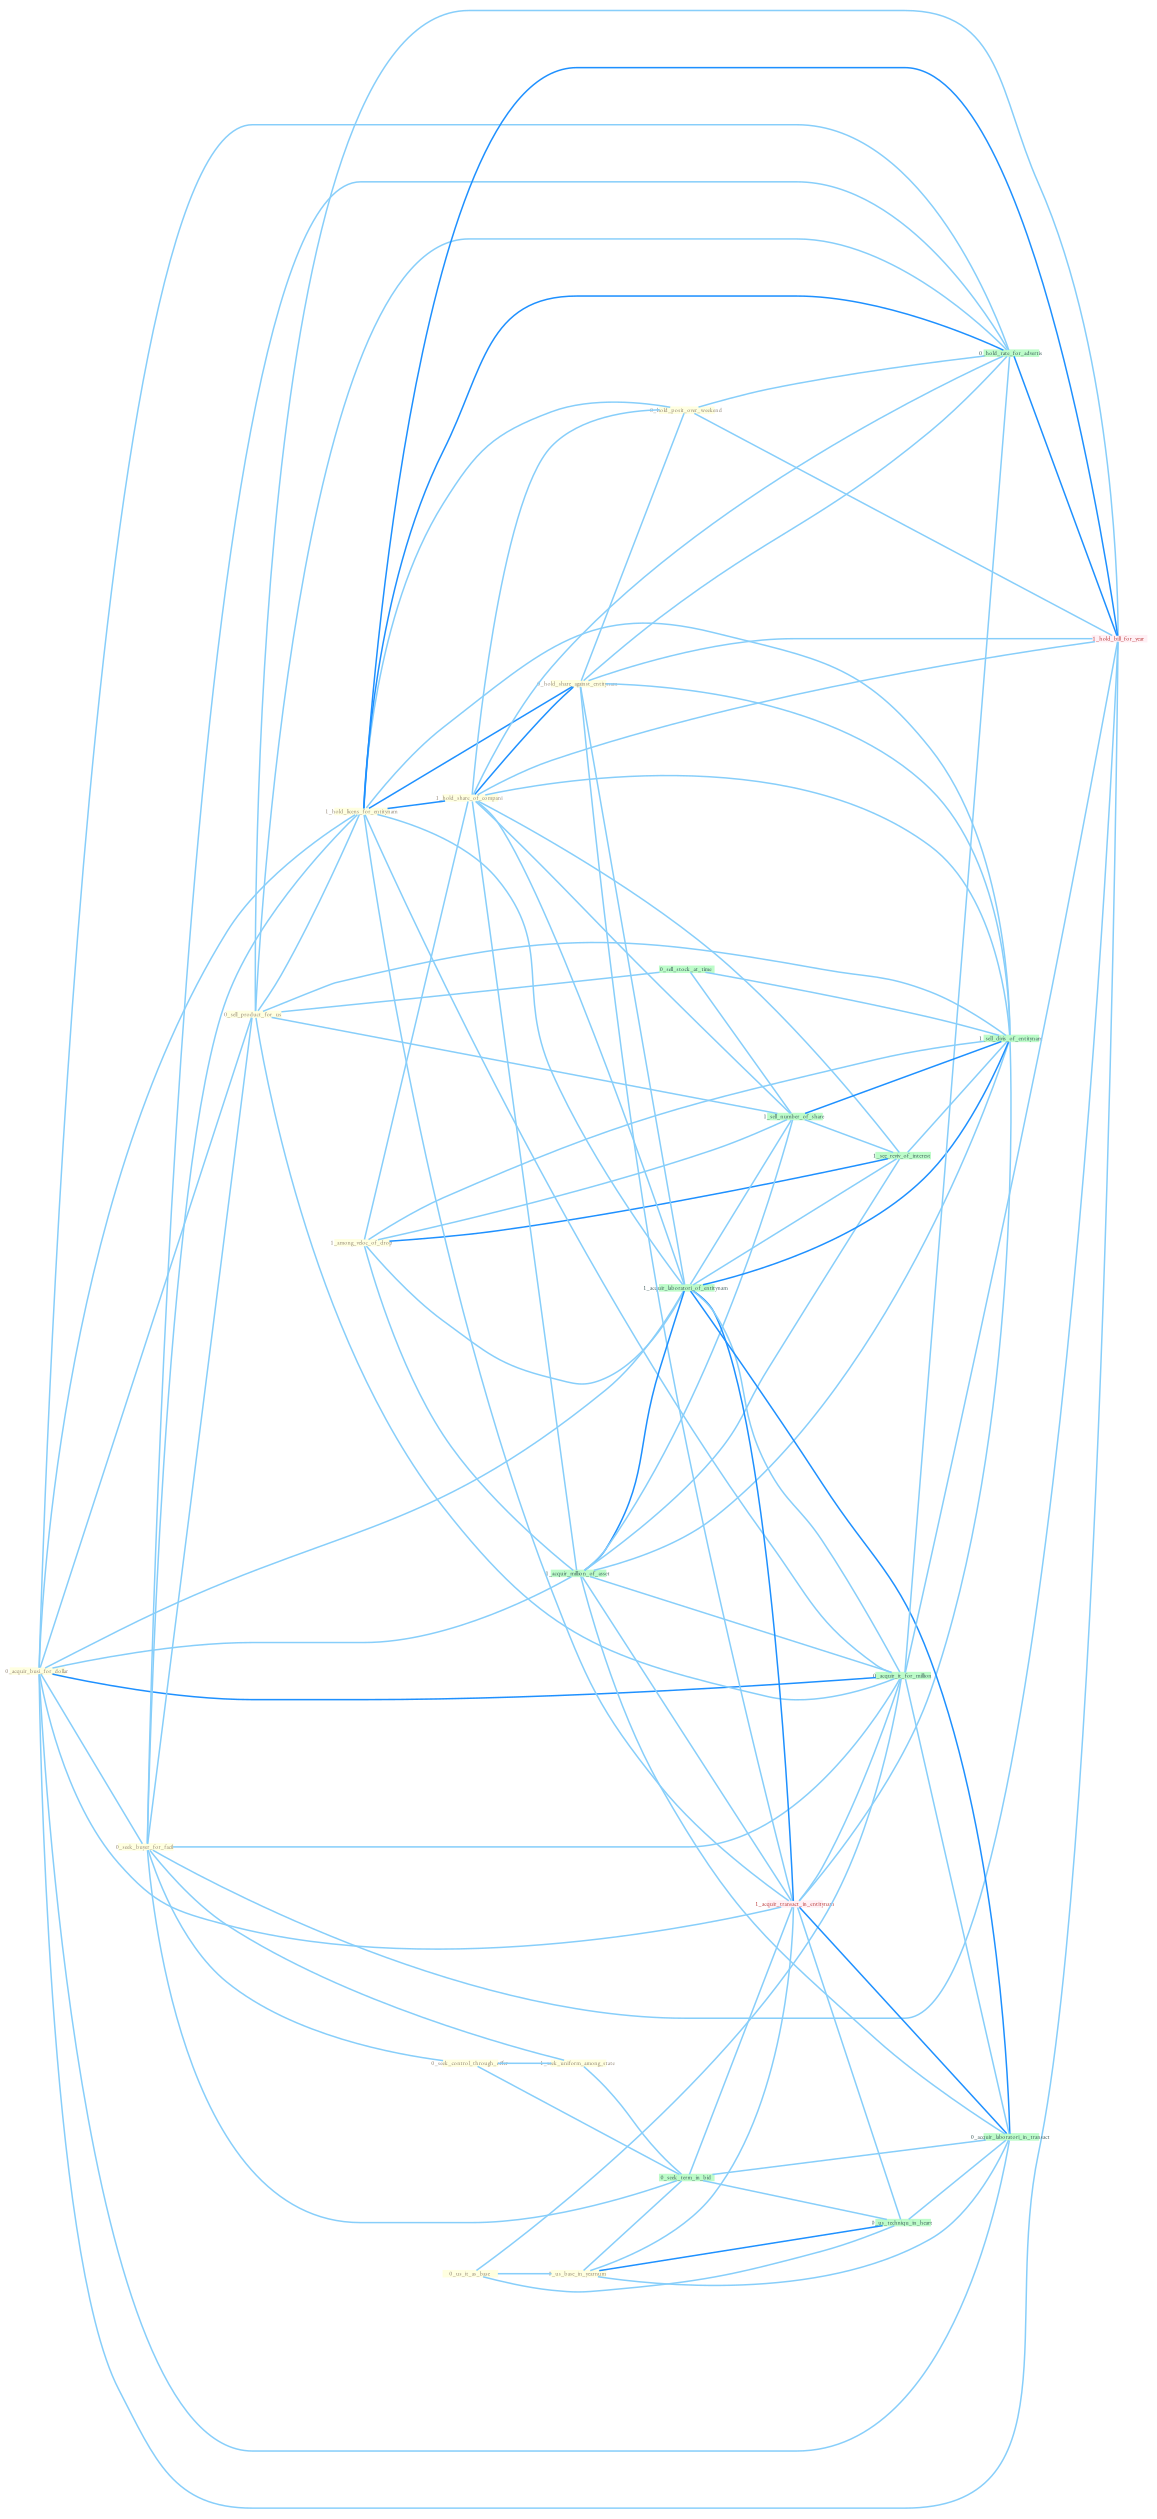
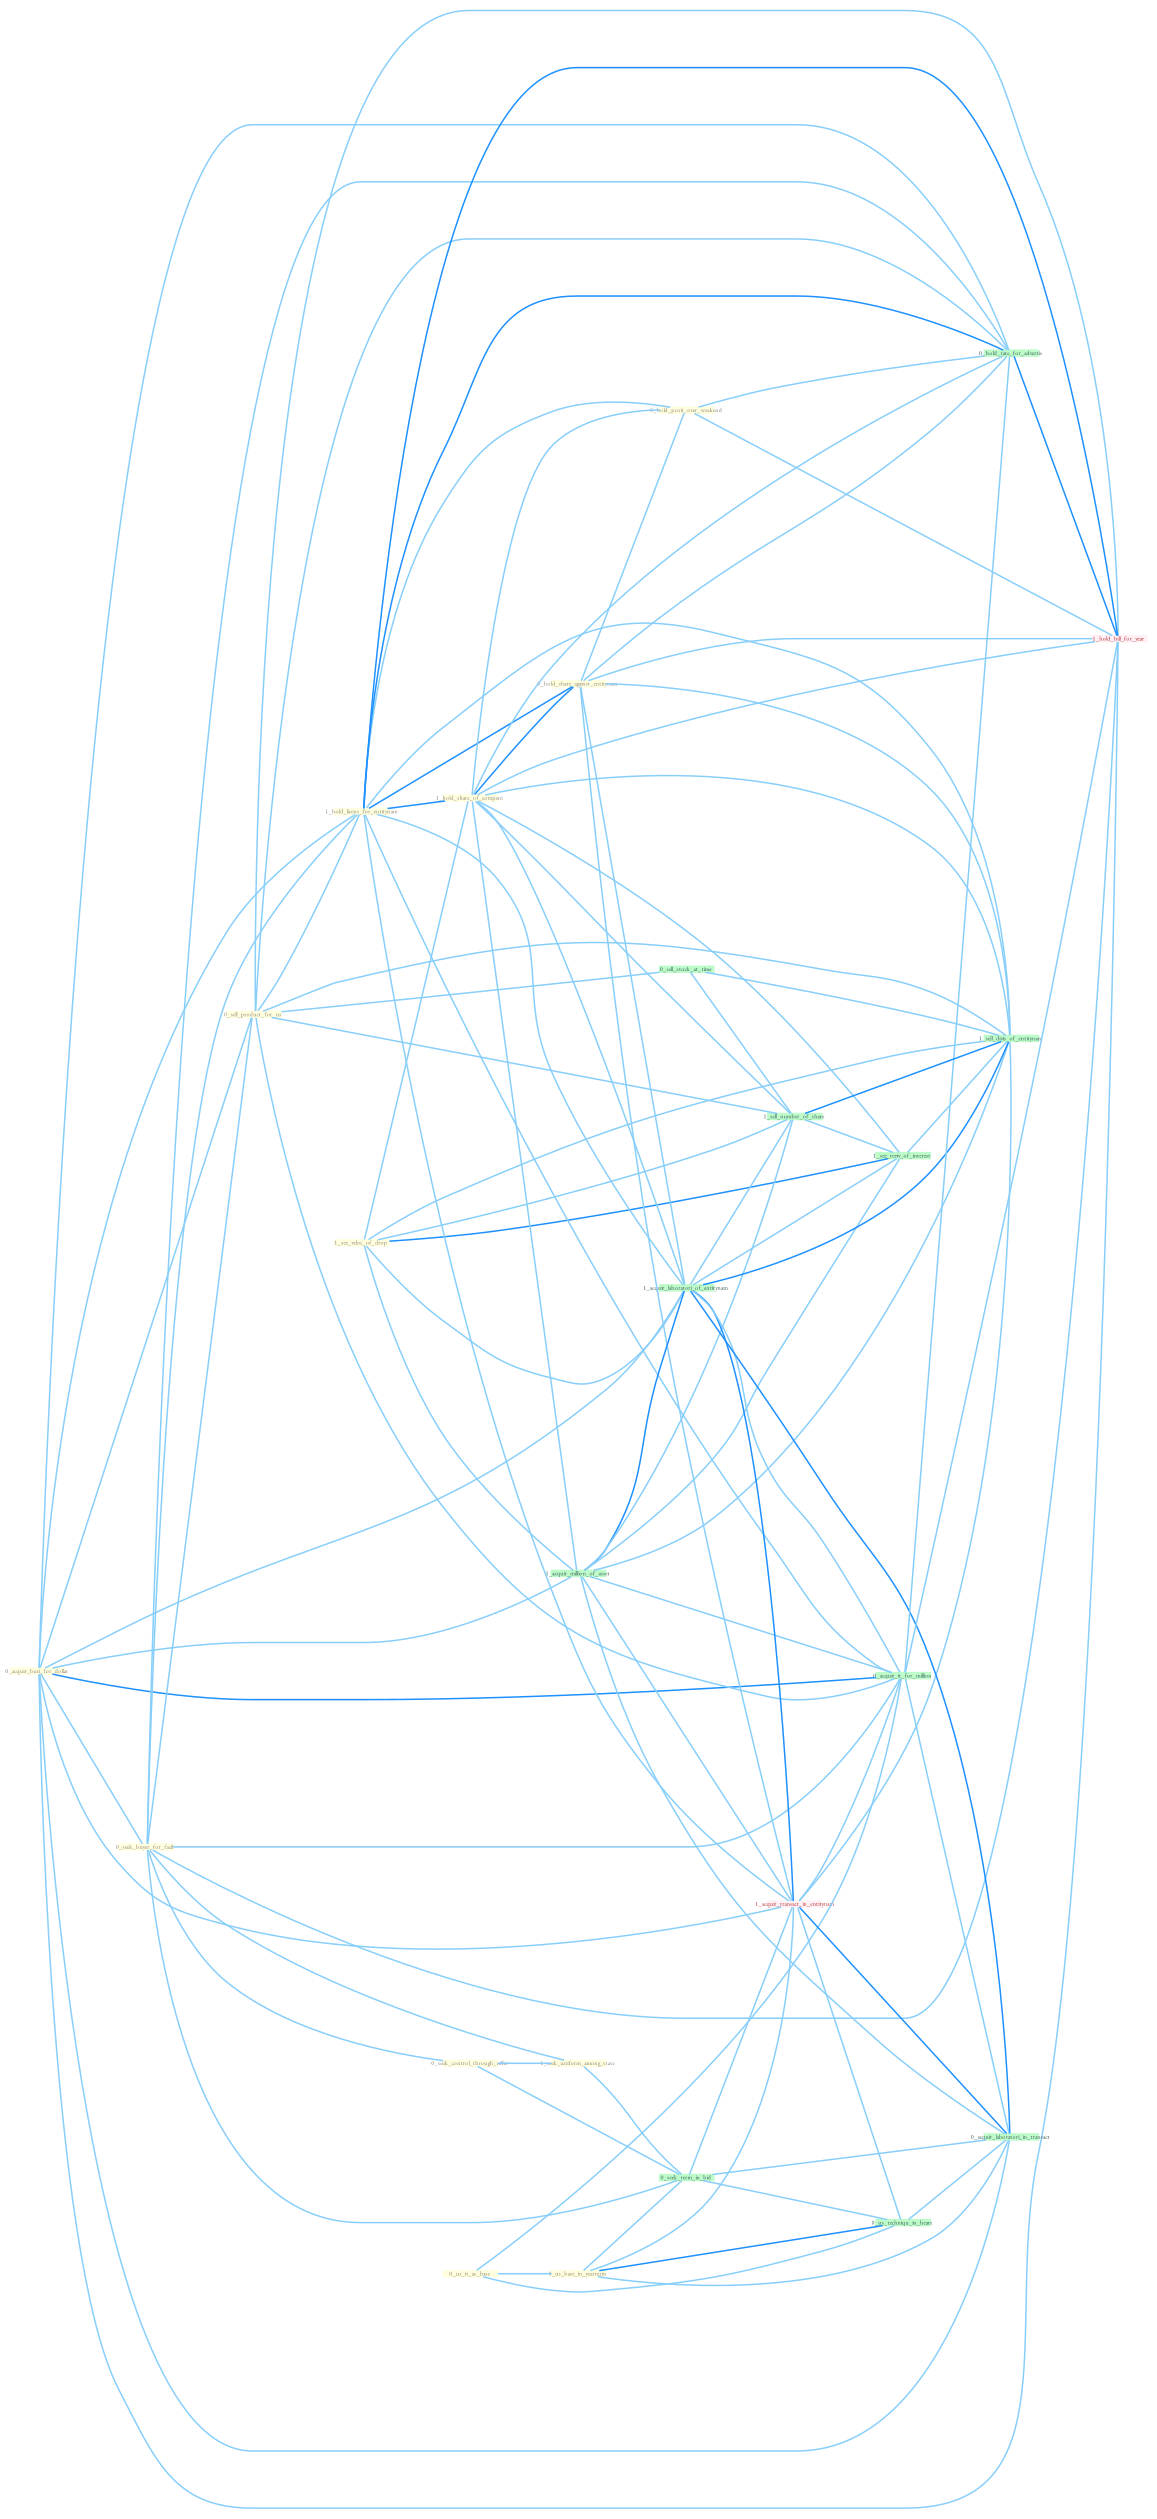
node "1_among_veloc_of_drop": label "1_among_veloc_of_drop" -> "1_see_veloc_of_drop"
